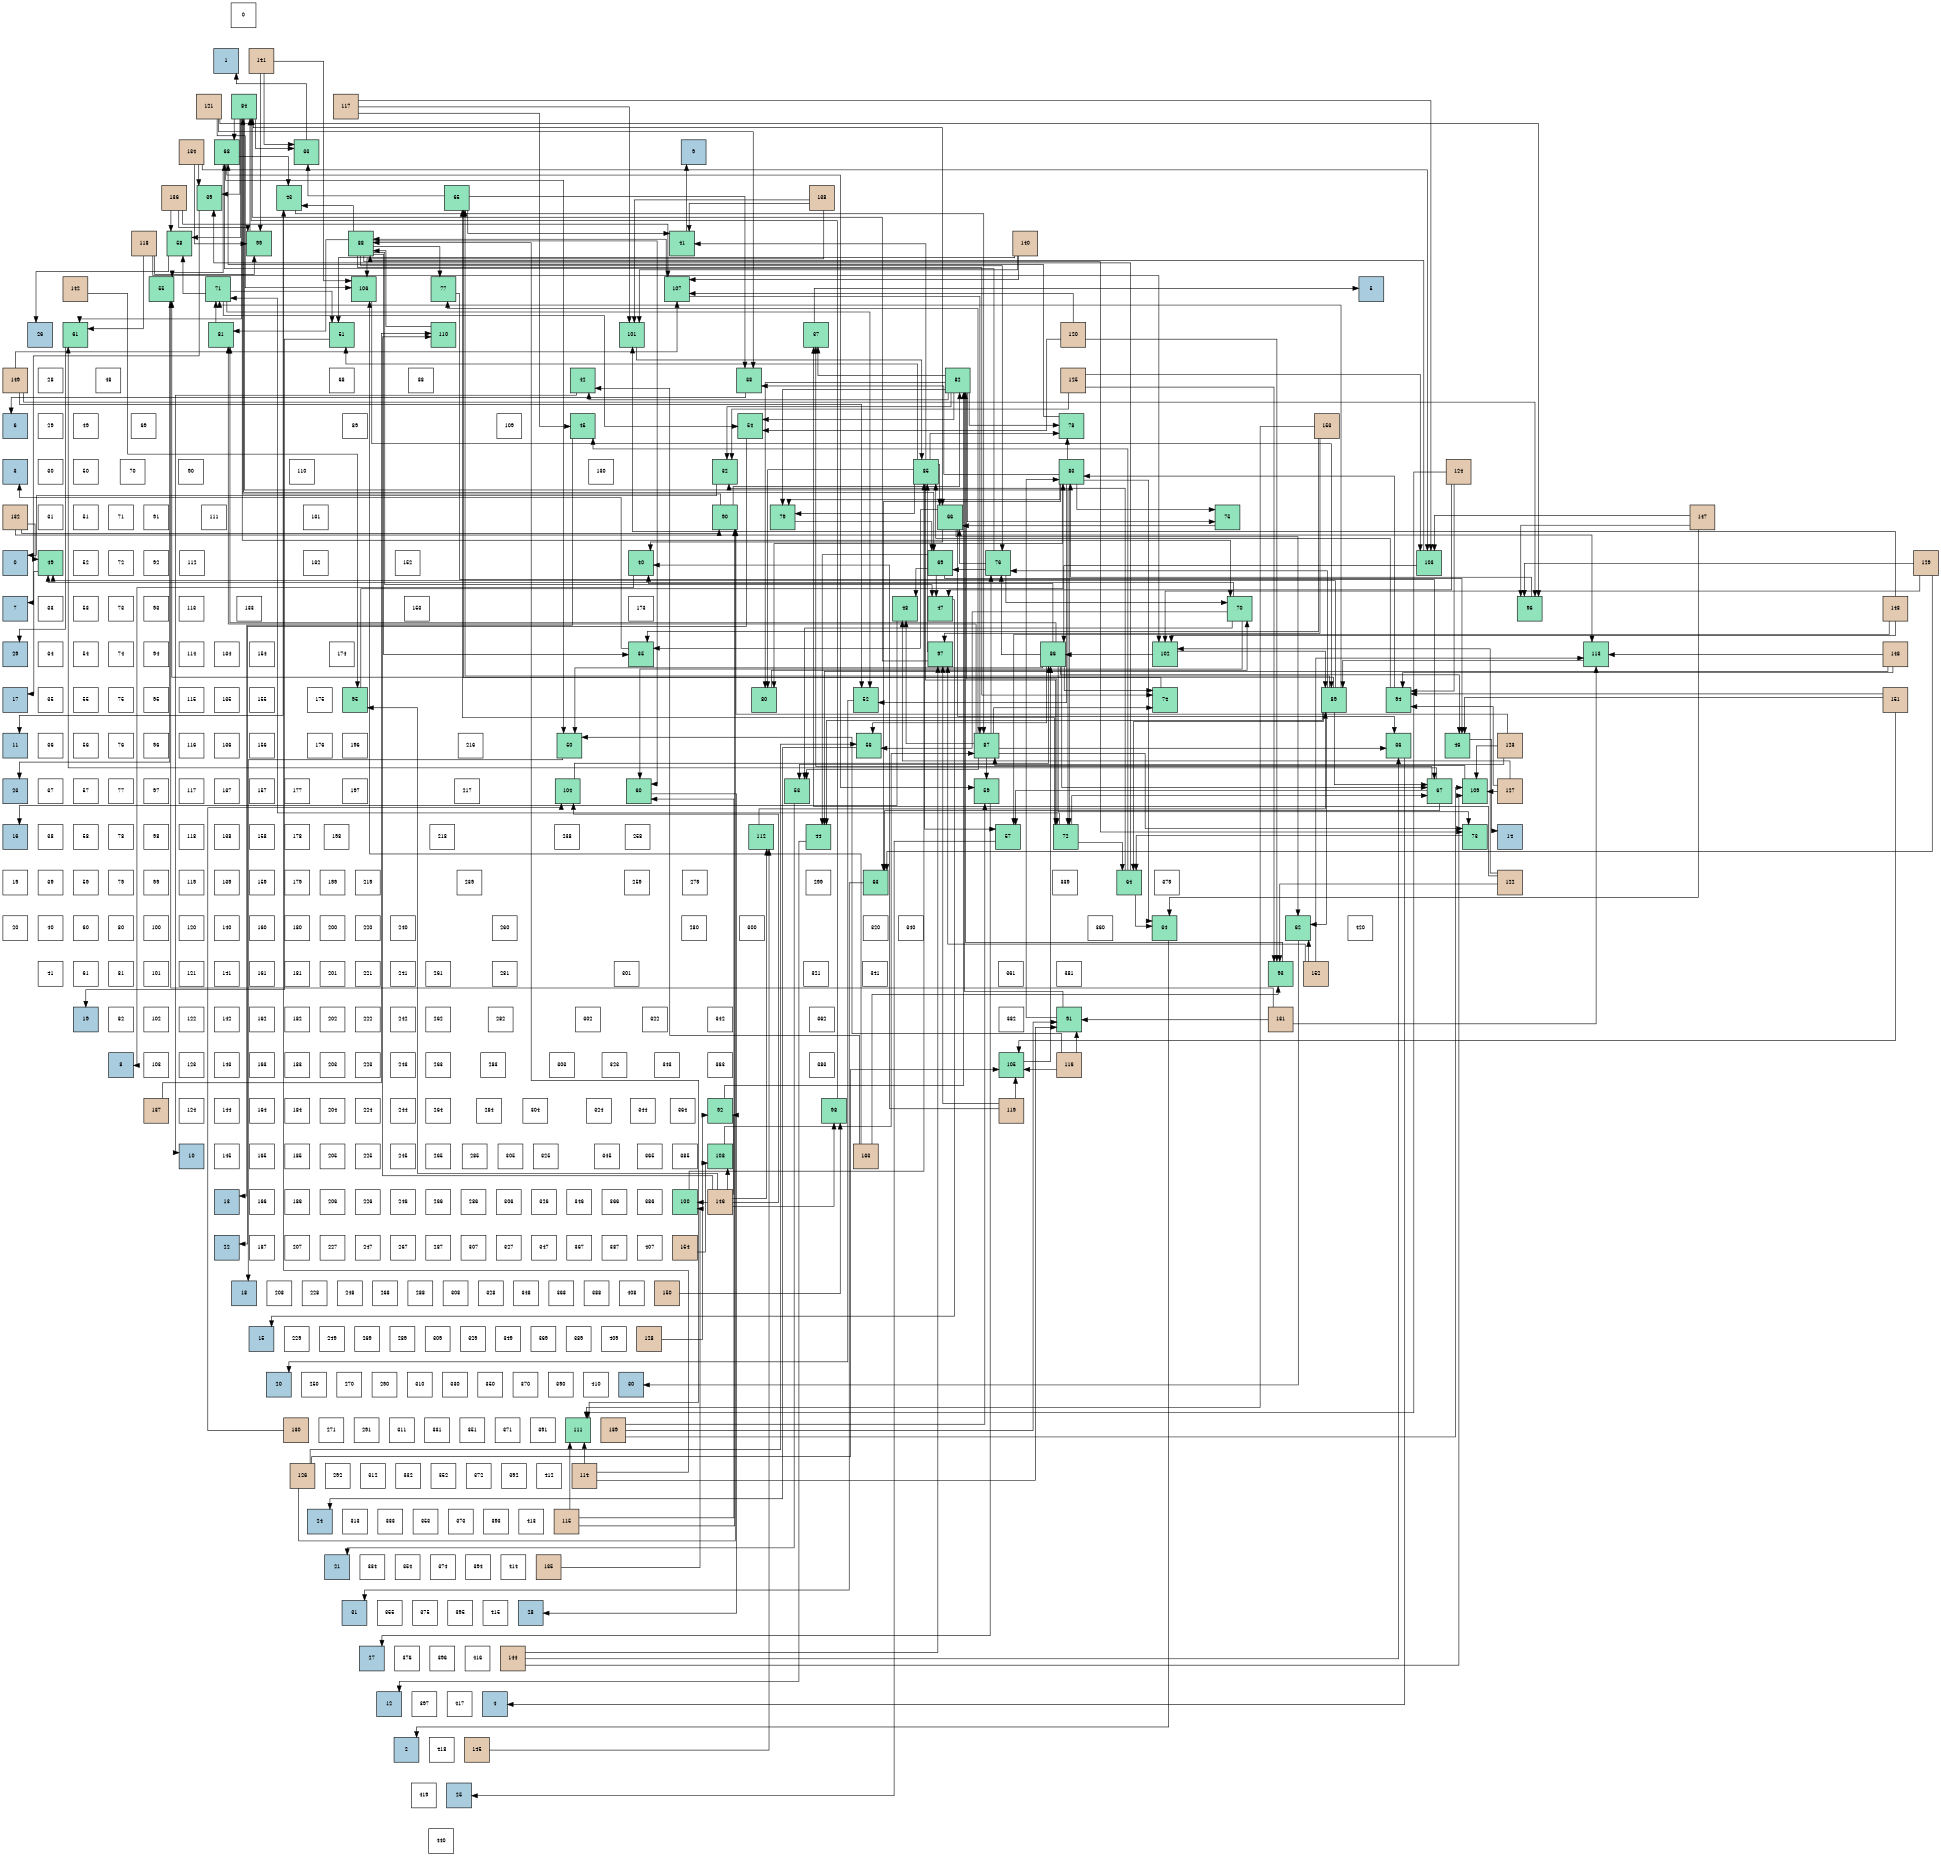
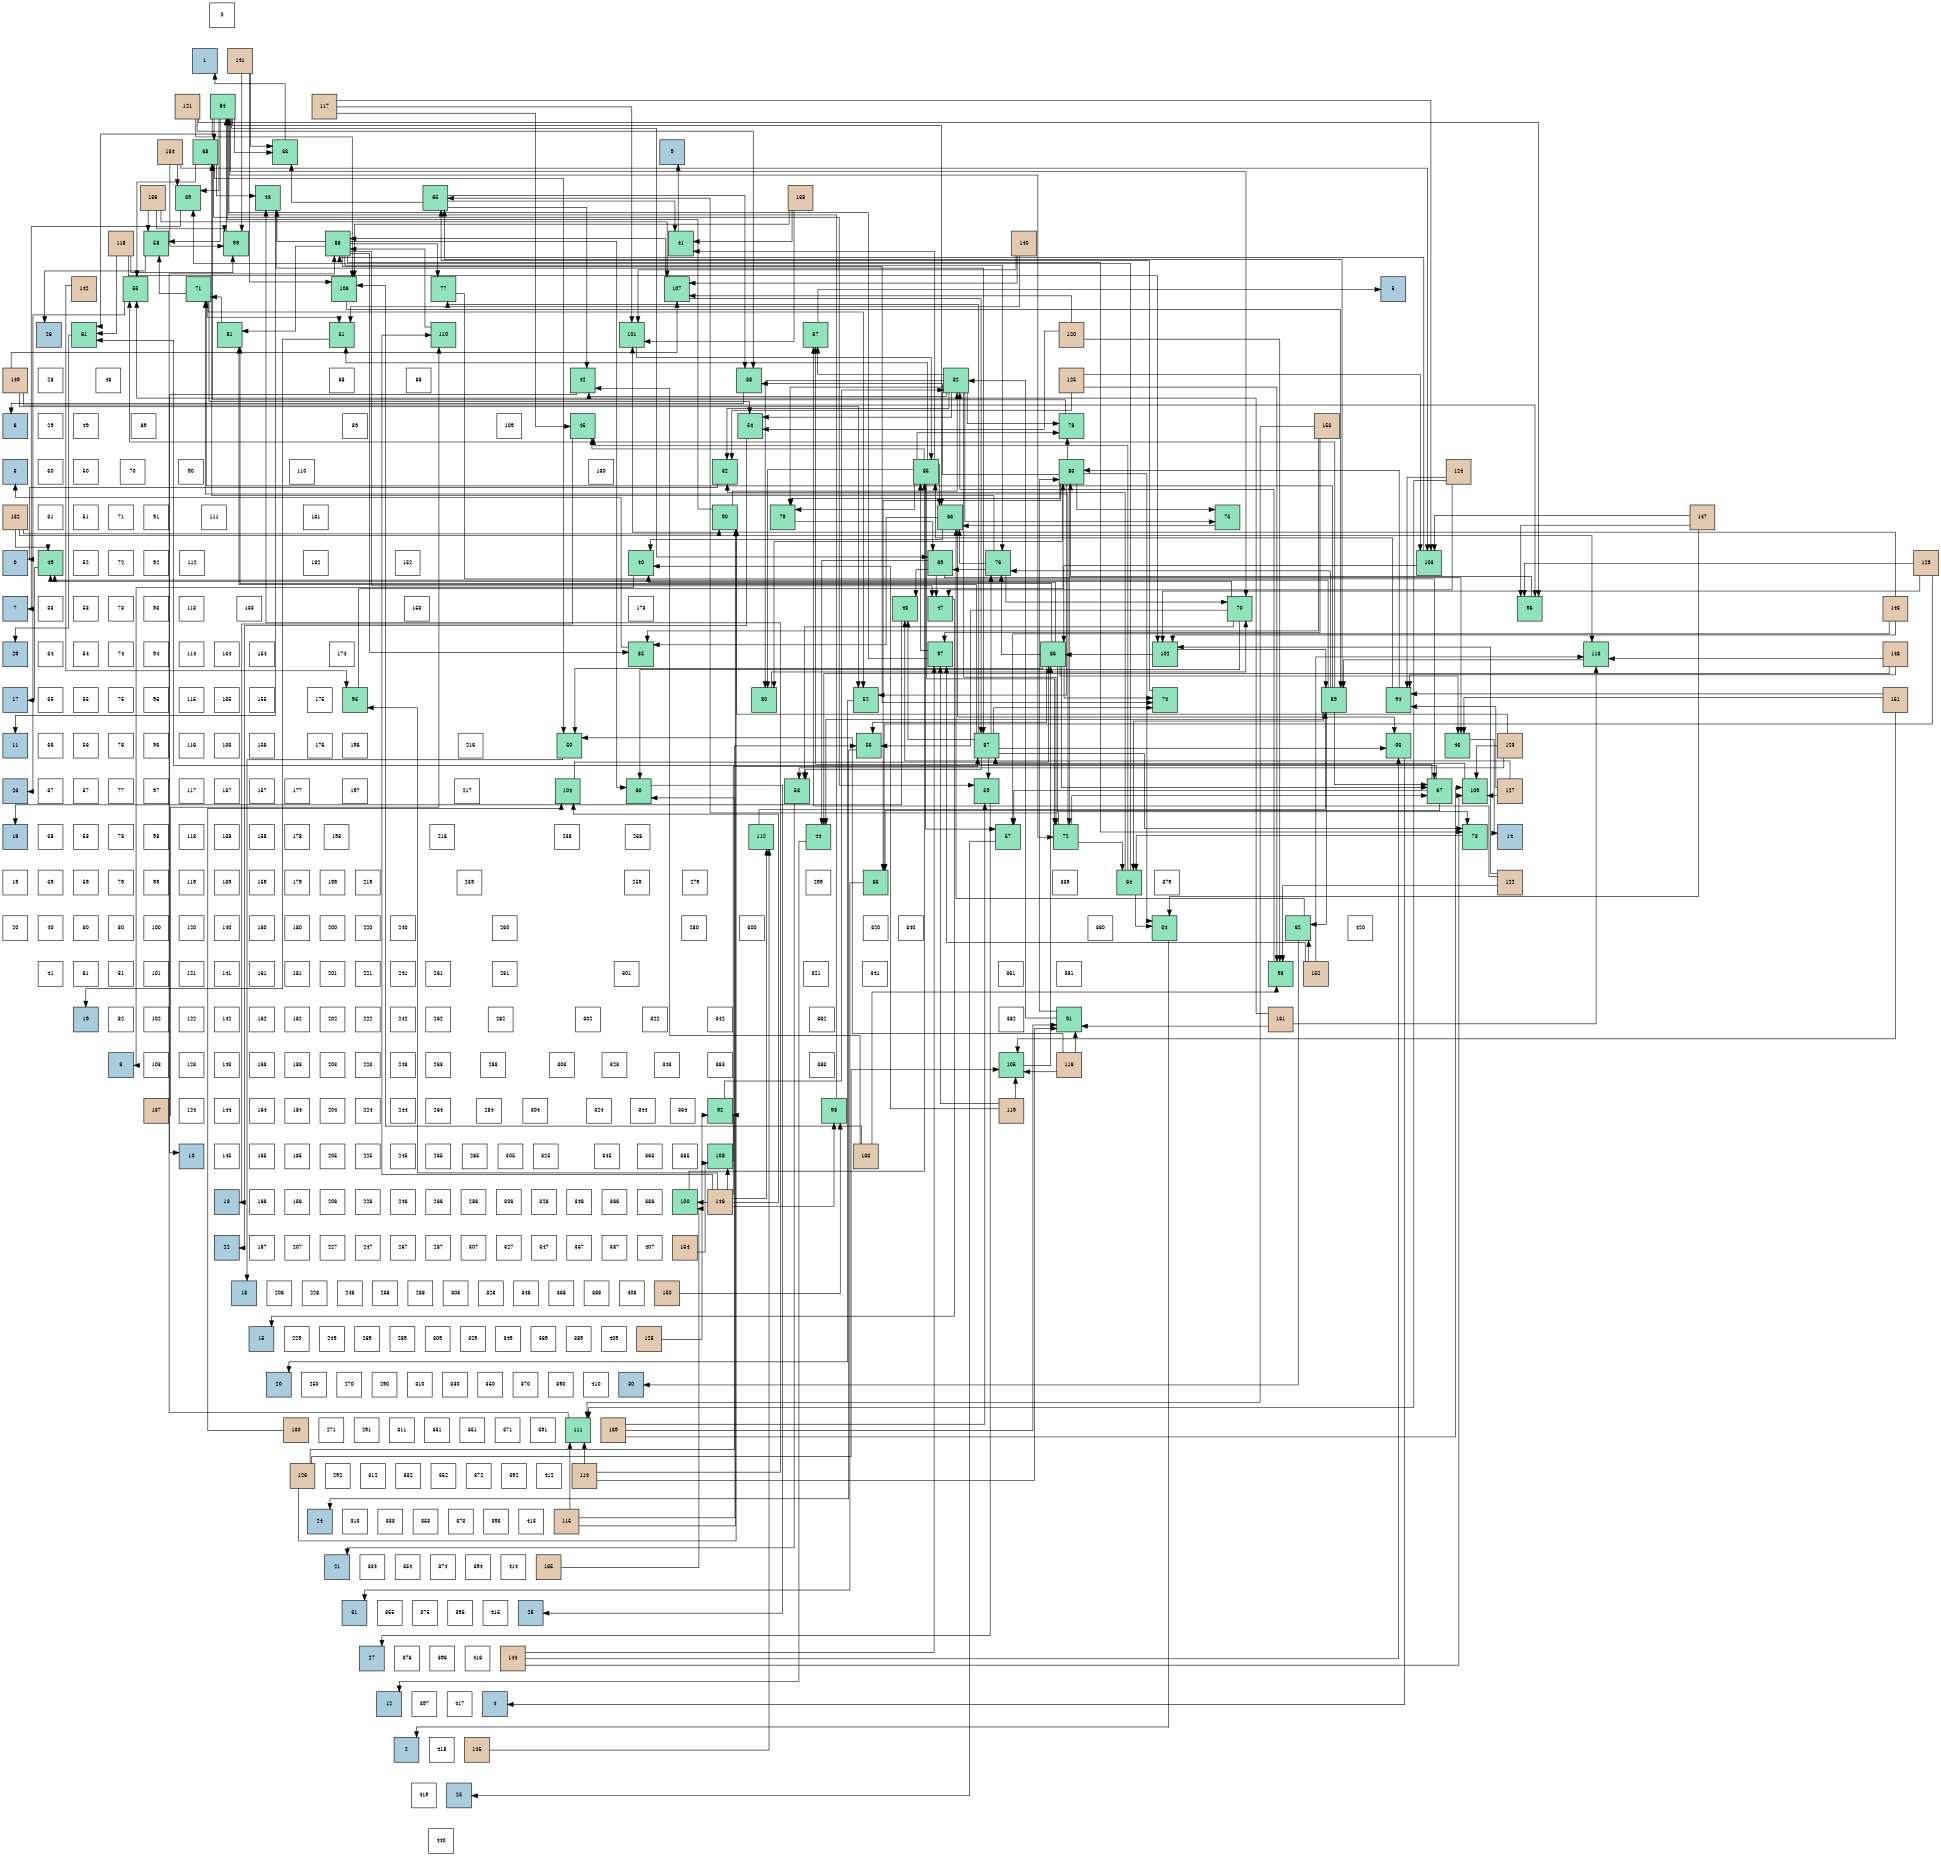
edge "65" -> "42": added
edge "85" -> "45": added
edge "66" -> "62": reversed
